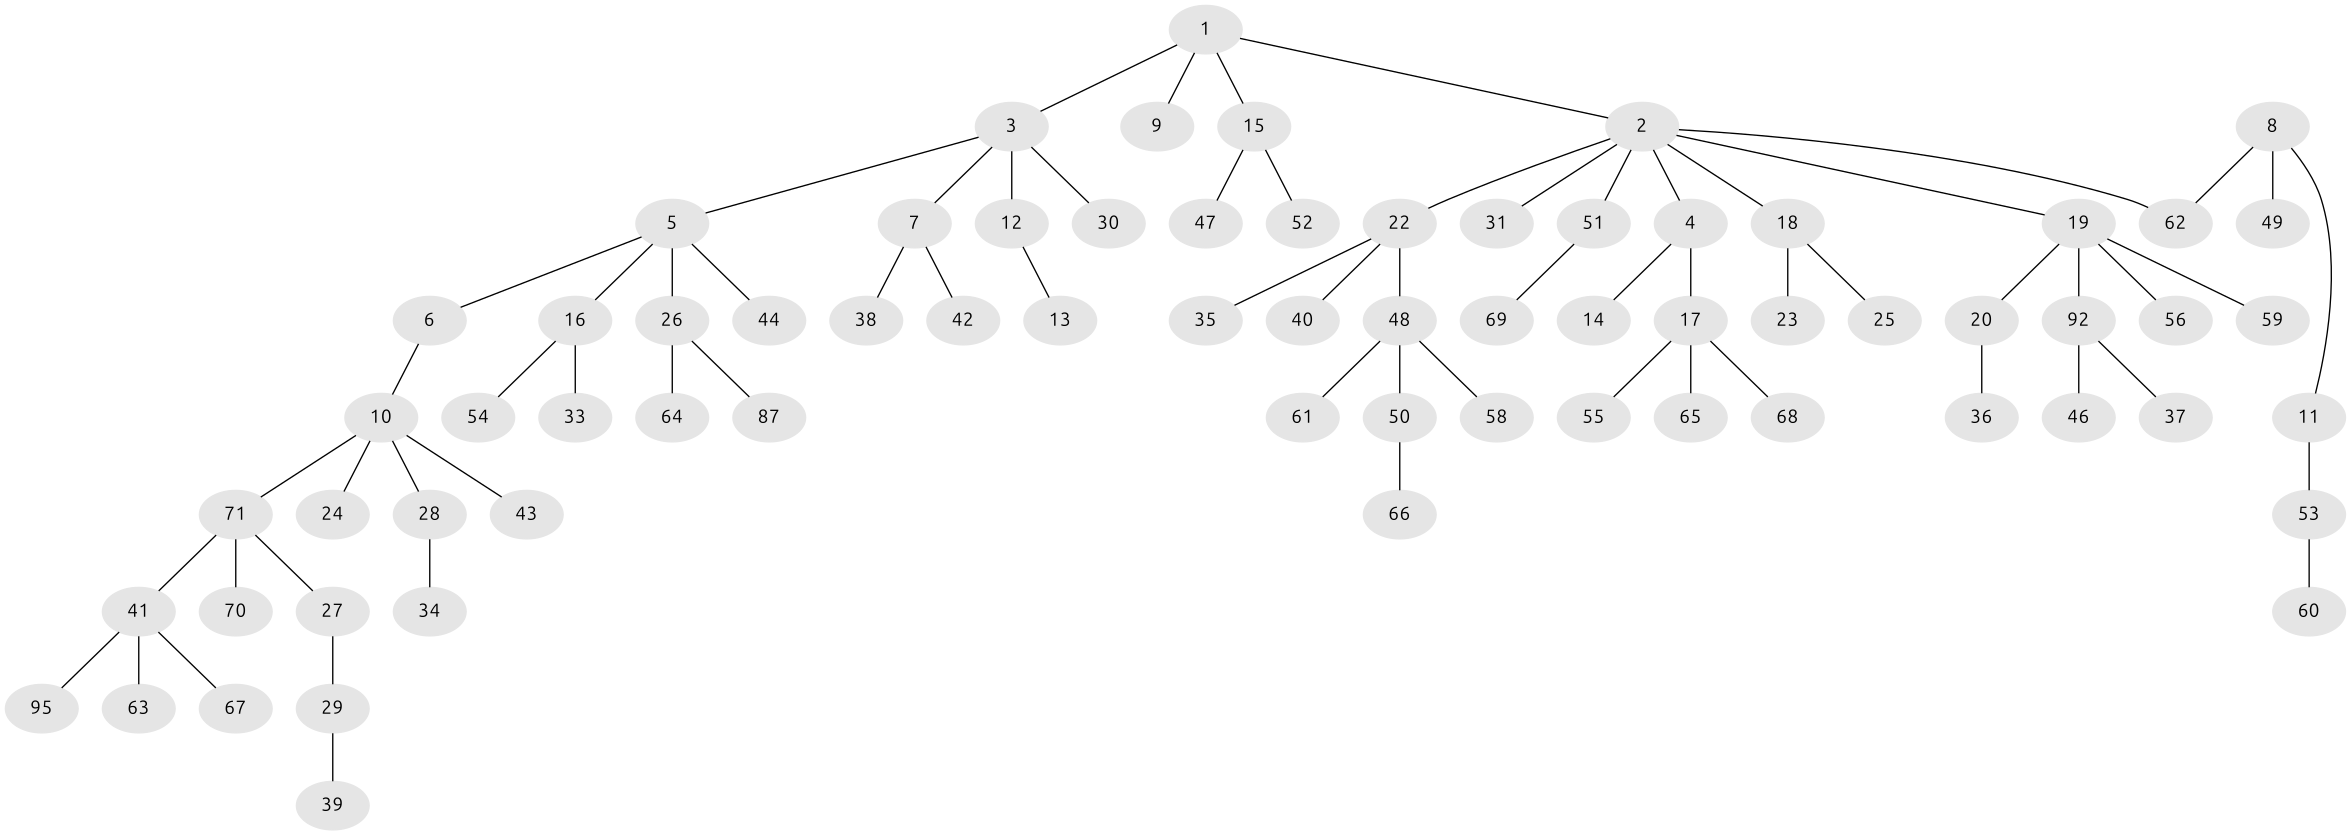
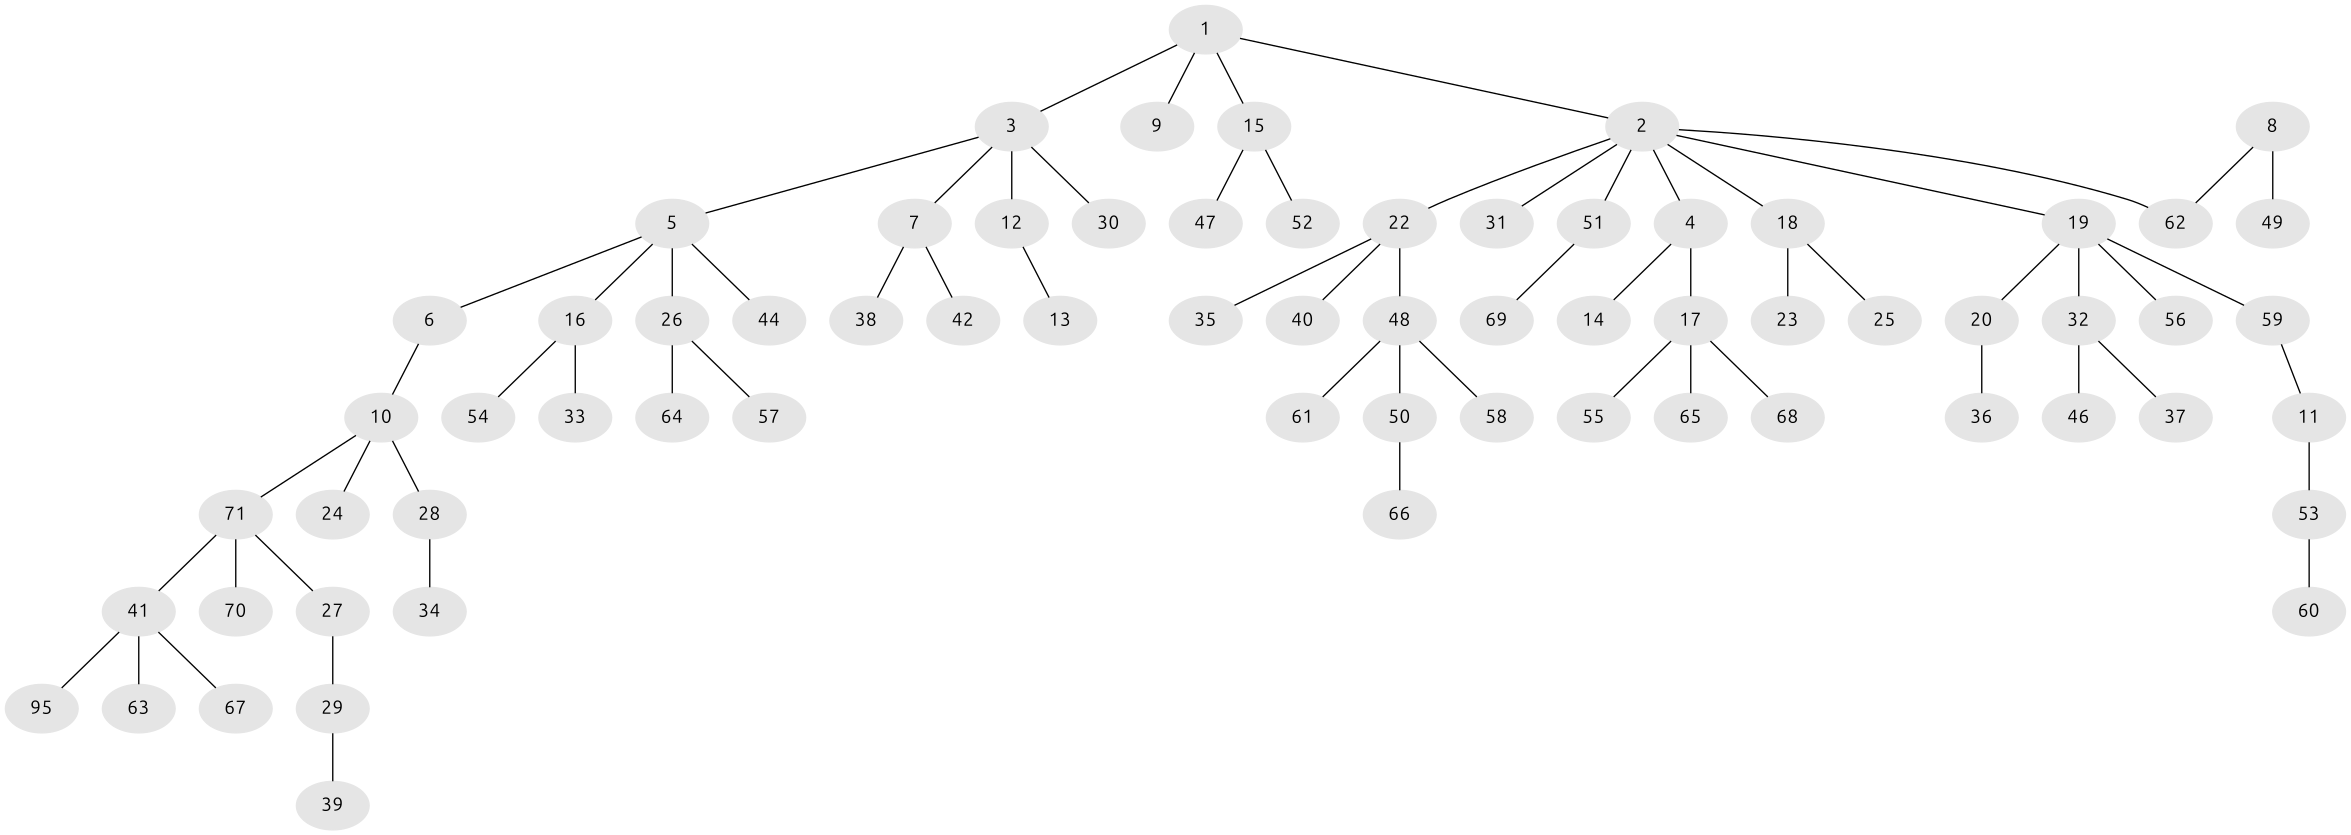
edge "8" -- "11": now "59" -- "11"
node "92": label "92" -> "32"
node "87": label "87" -> "57"
node "43": removed
